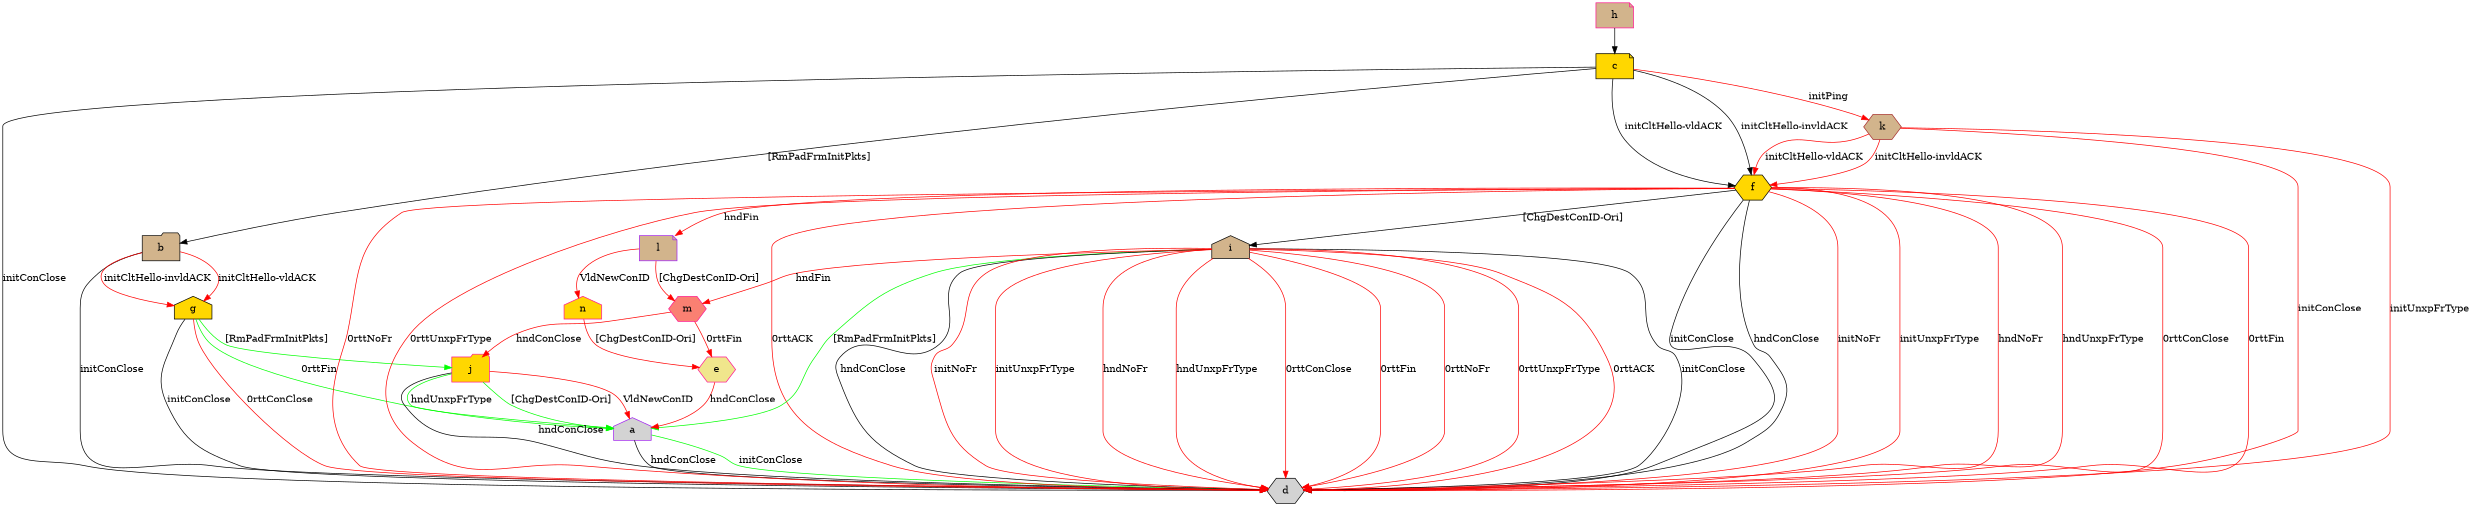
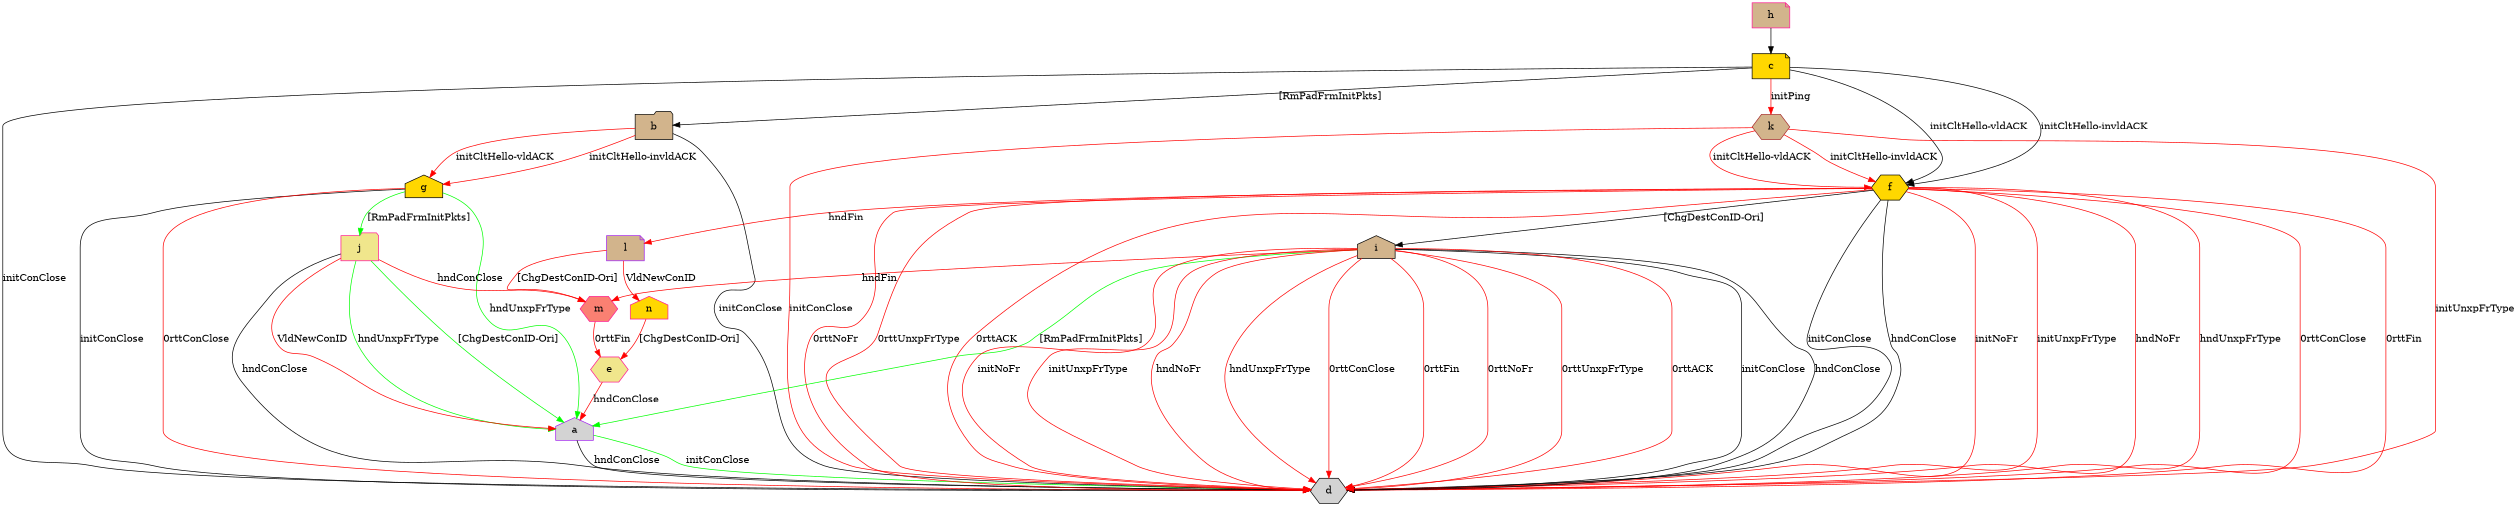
edge "m" -> "j": reversed
edge "g" -> "a": label "0rttFin " -> "hndUnxpFrType "
node "j": fillcolor gold -> khaki
